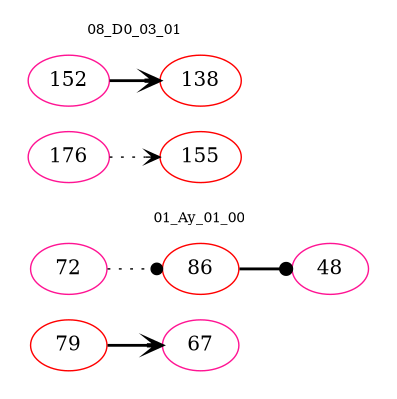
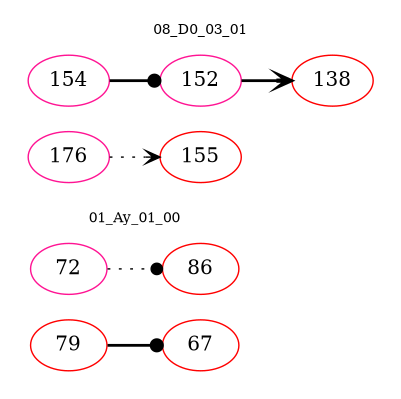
node "154": added
node "48": removed
edge "79" -> "67": arrowhead vee -> dot
node "67": color deeppink -> red
